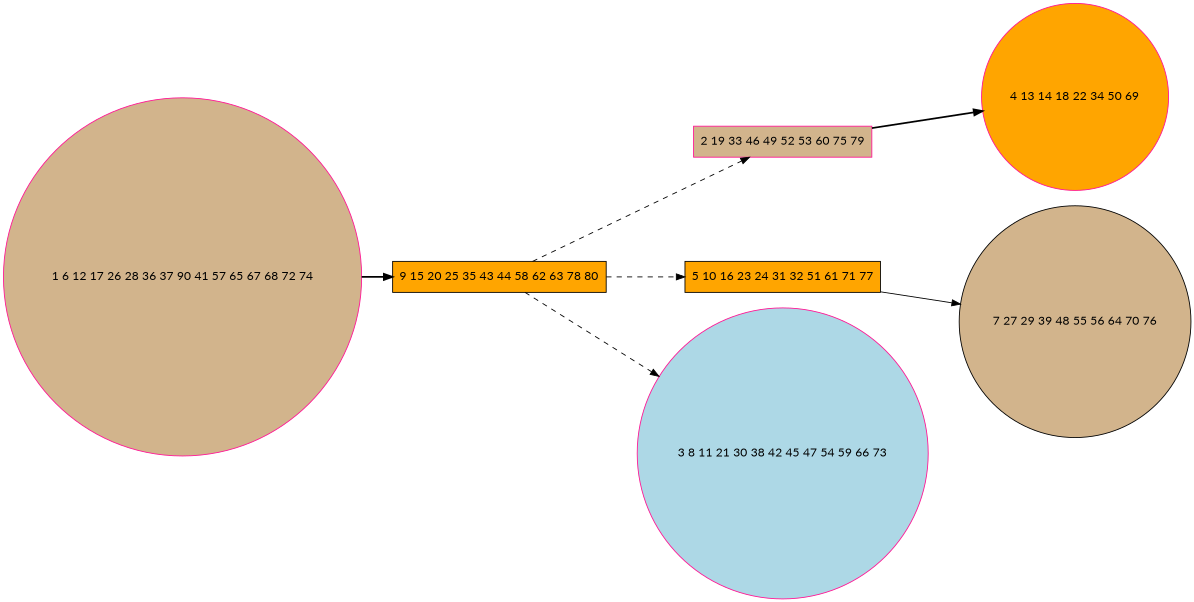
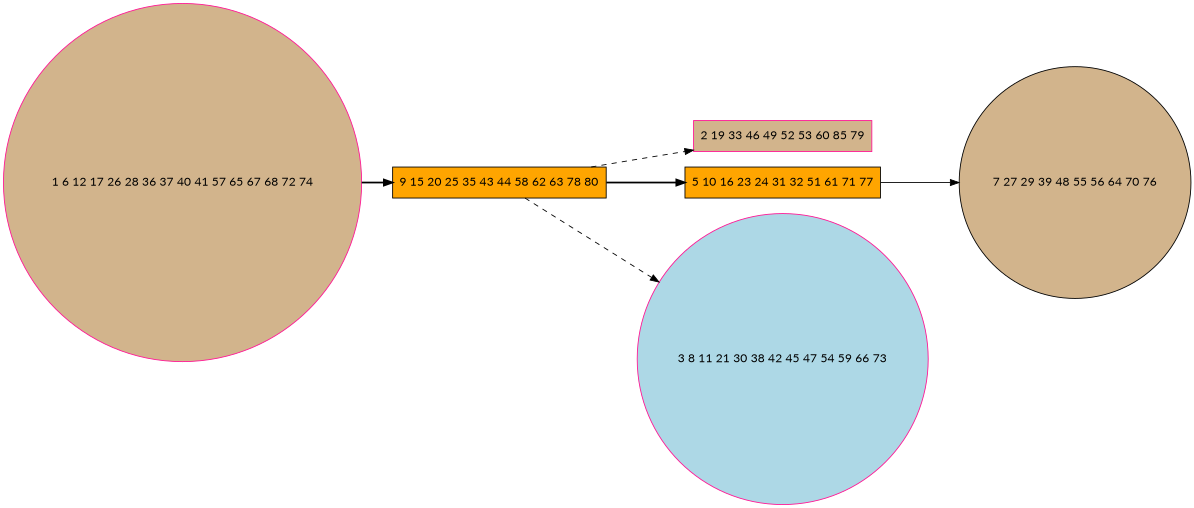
node "4 13 14 18 22 34 50 69": removed
node "2 19 33 46 49 52 53 60 75 79": label "2 19 33 46 49 52 53 60 75 79" -> "2 19 33 46 49 52 53 60 85 79"
node "1 6 12 17 26 28 36 37 90 41 57 65 67 68 72 74": label "1 6 12 17 26 28 36 37 90 41 57 65 67 68 72 74" -> "1 6 12 17 26 28 36 37 40 41 57 65 67 68 72 74"
edge "9 15 20 25 35 43 44 58 62 63 78 80" -> "5 10 16 23 24 31 32 51 61 71 77": style dashed -> bold
